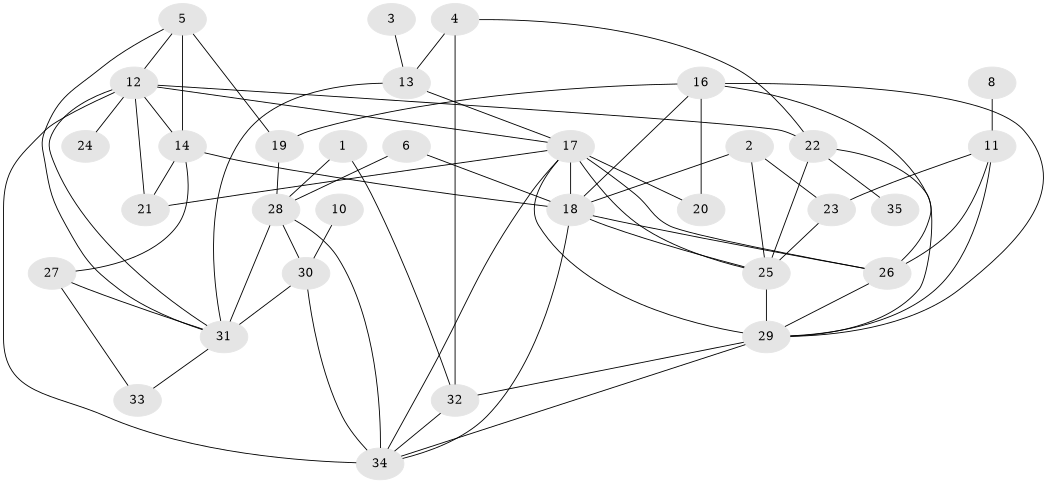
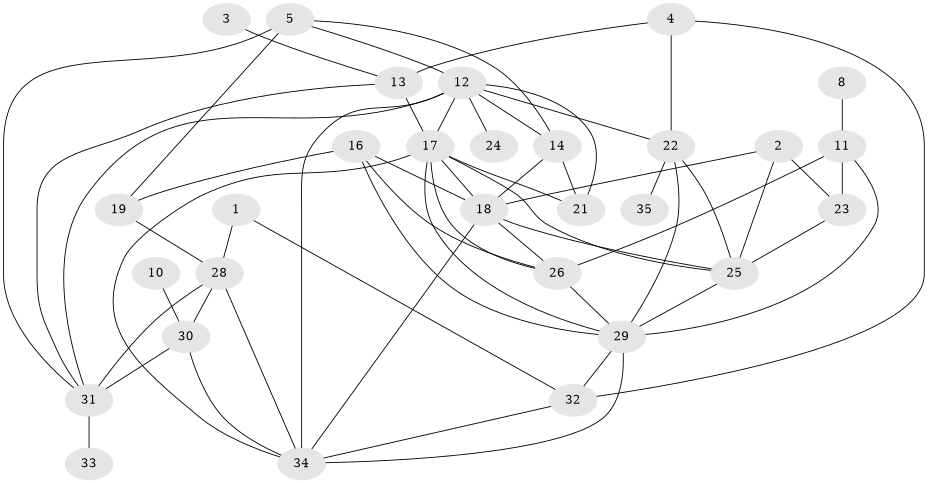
node "6": removed
node "20": removed
node "27": removed
